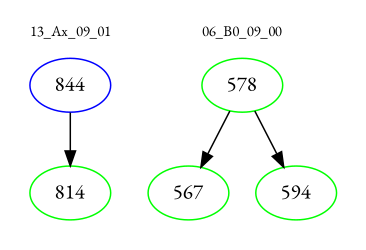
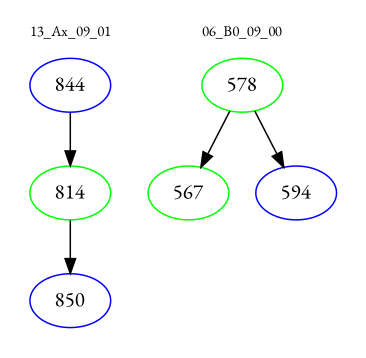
node "594": color green -> blue
node "850": added
